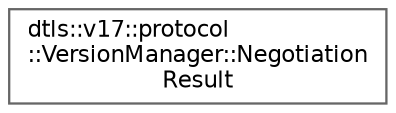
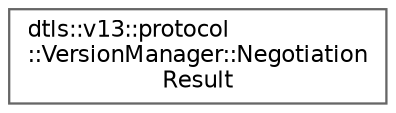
node "dtls::v17::protocol ::VersionManager::Negotiation Result": label "dtls::v17::protocol ::VersionManager::Negotiation Result" -> "dtls::v13::protocol ::VersionManager::Negotiation Result"
